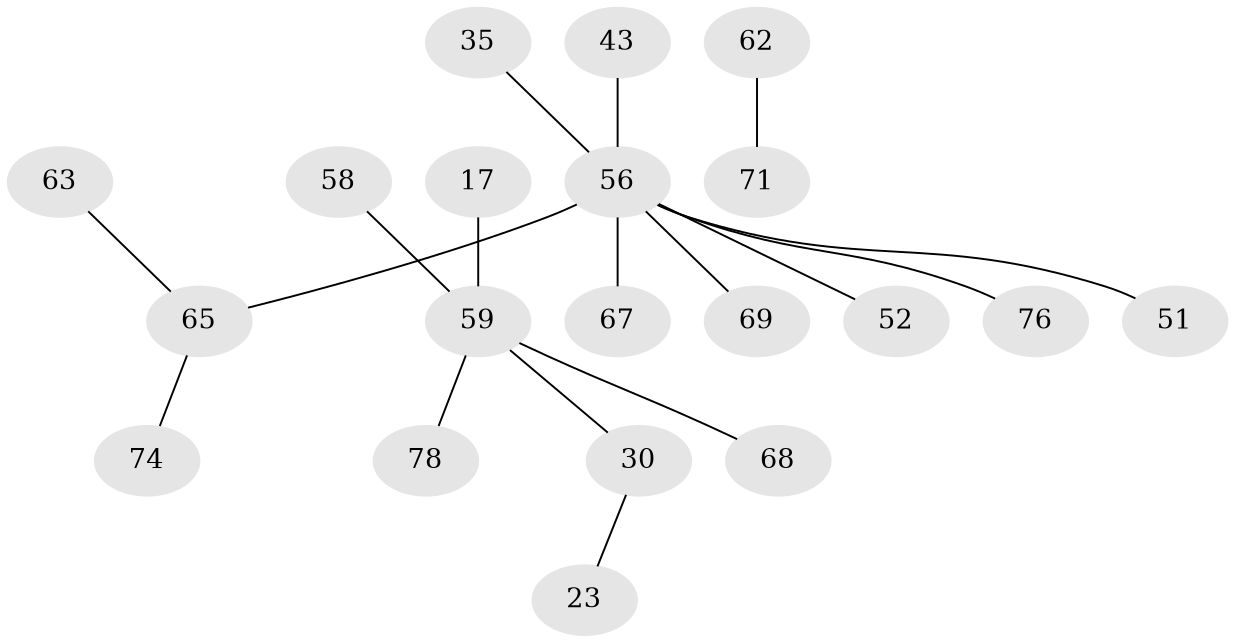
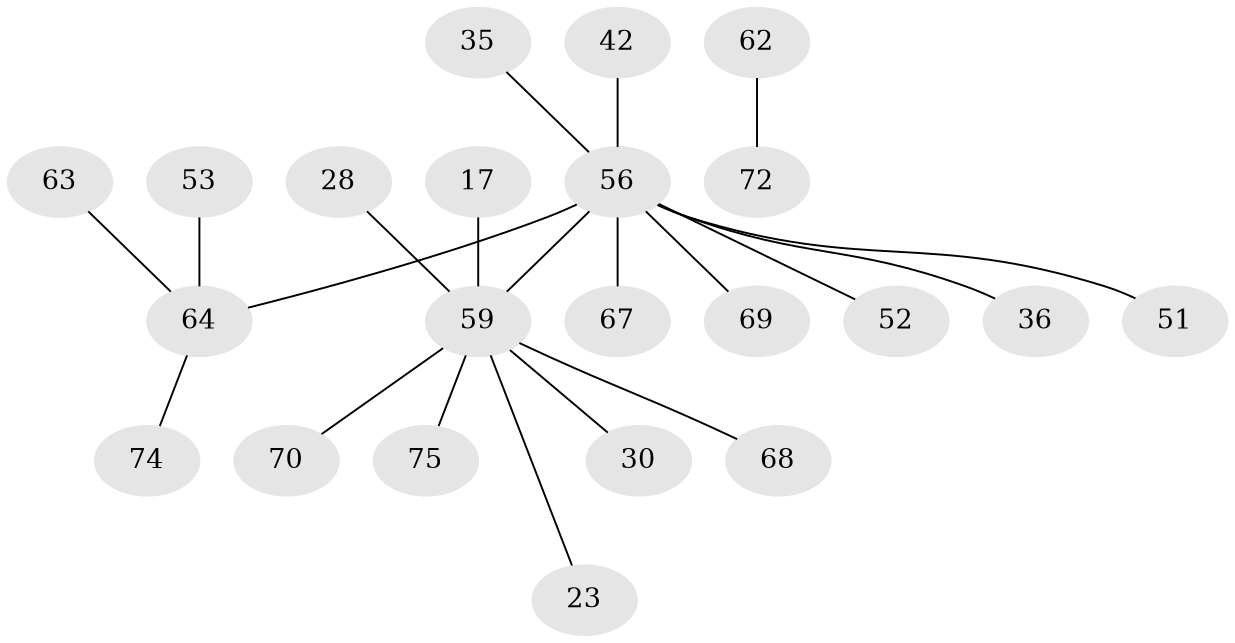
node "43": label "43" -> "42"
node "53": added
node "58": label "58" -> "28"
node "71": label "71" -> "72"
edge "56" -- "59": added
node "65": label "65" -> "64"
node "76": label "76" -> "36"
node "70": added
node "78": label "78" -> "75"
edge "30" -- "23": now "59" -- "23"
